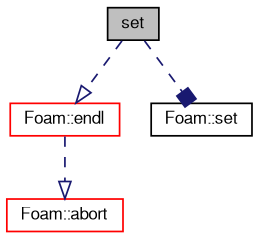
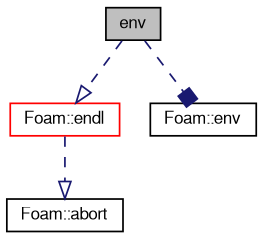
node "set": label "set" -> "env"
node "Foam::set": label "Foam::set" -> "Foam::env"
node "Foam::abort": color red -> black
